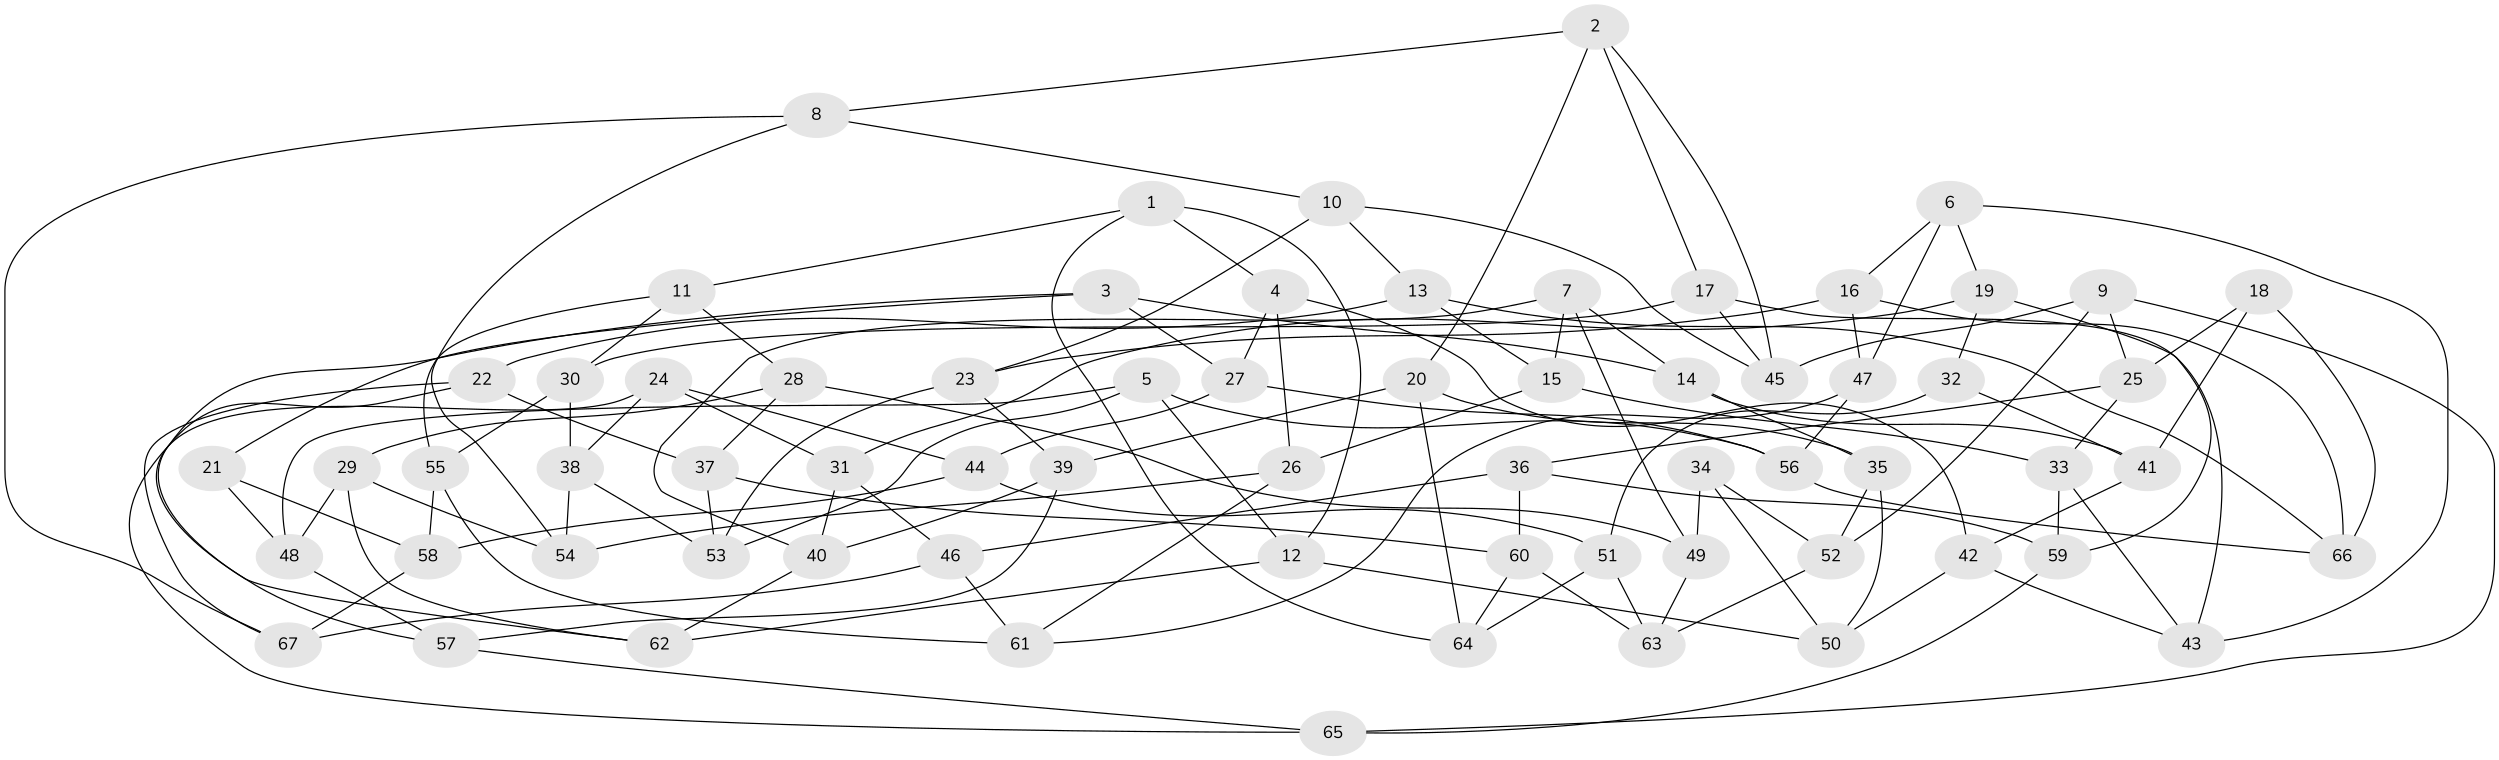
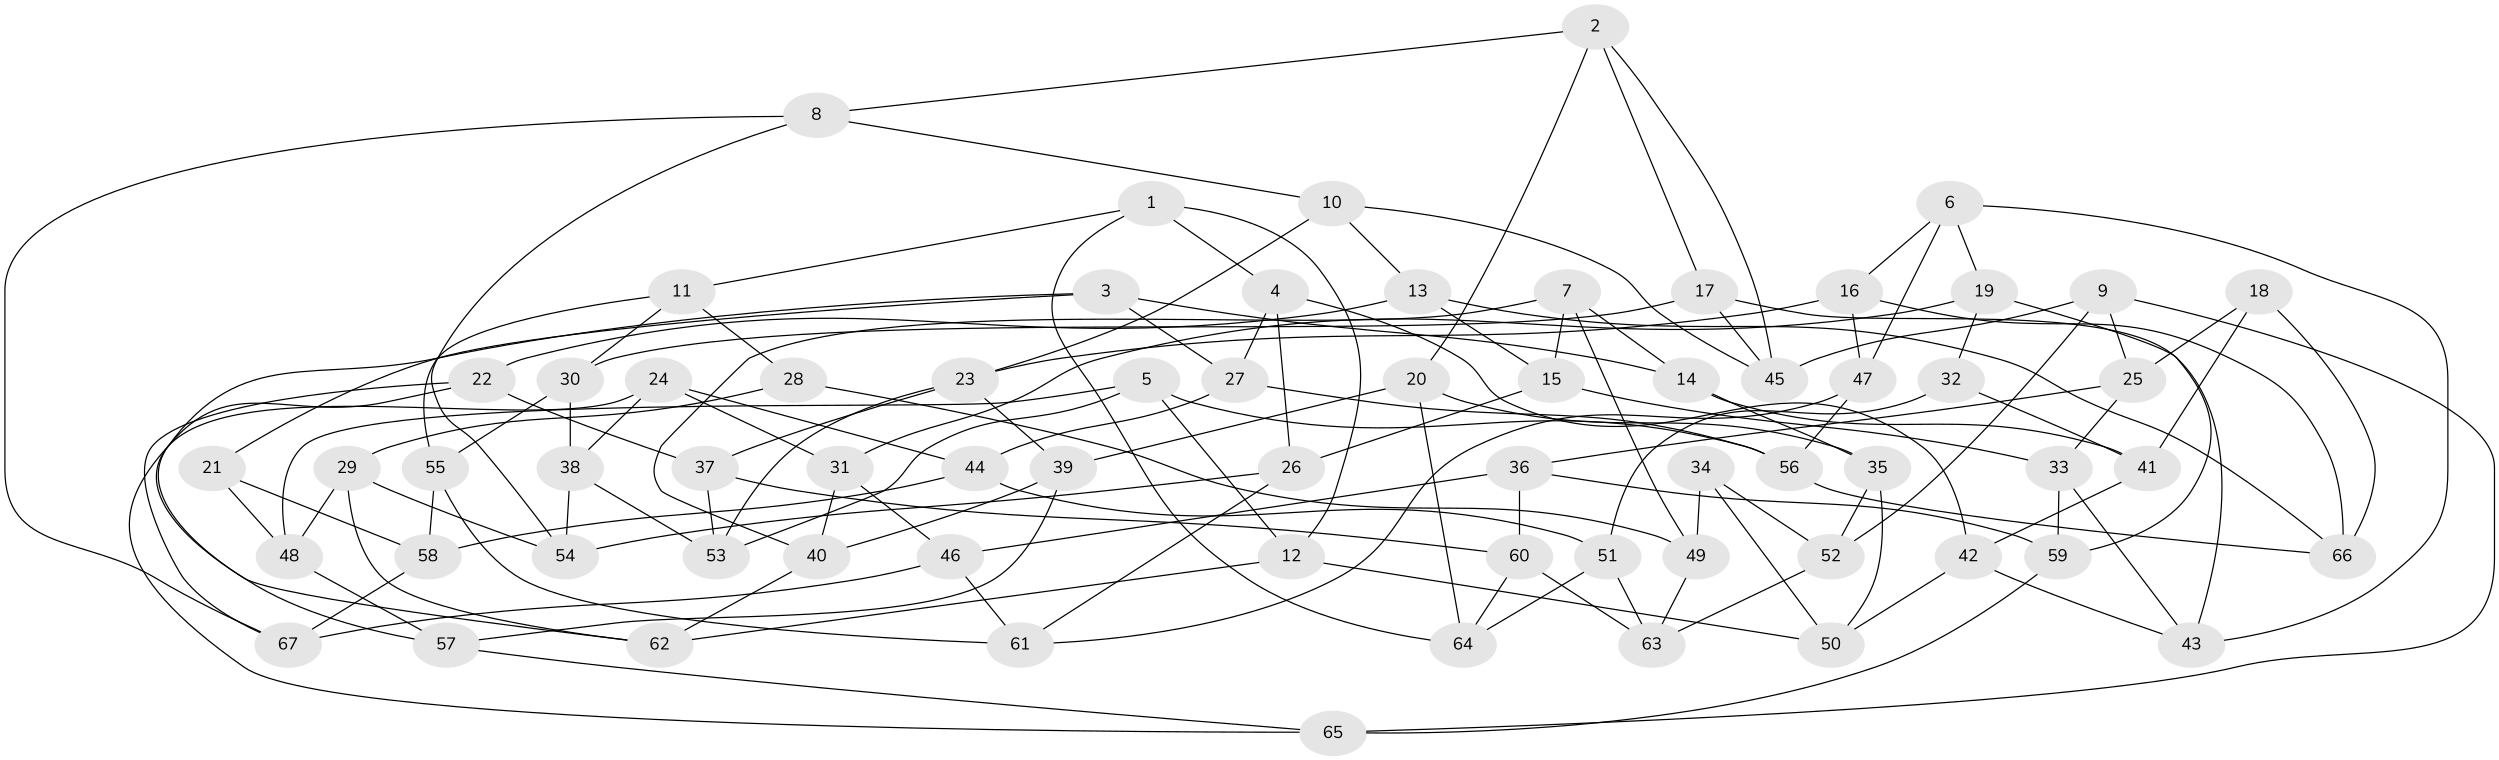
edge "28" -- "37": now "23" -- "37"
